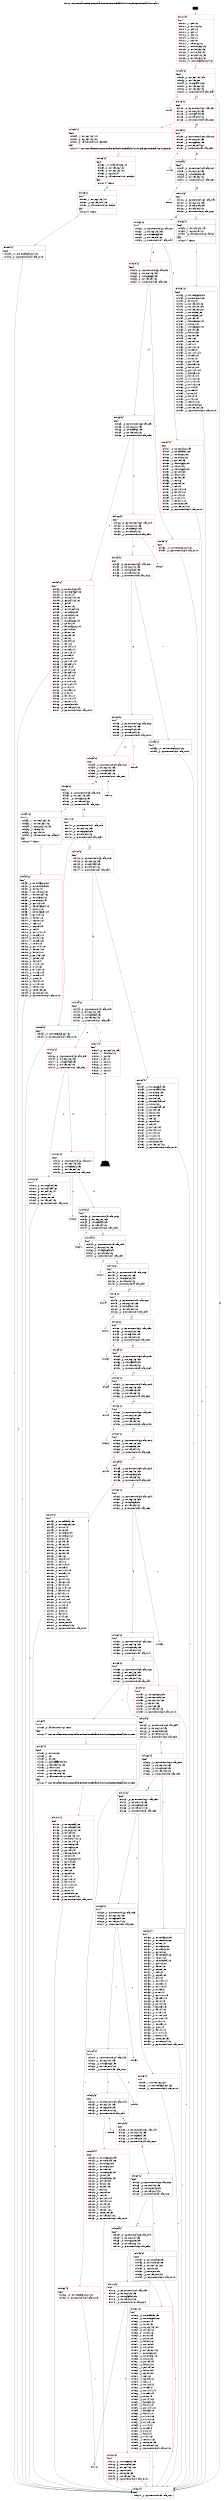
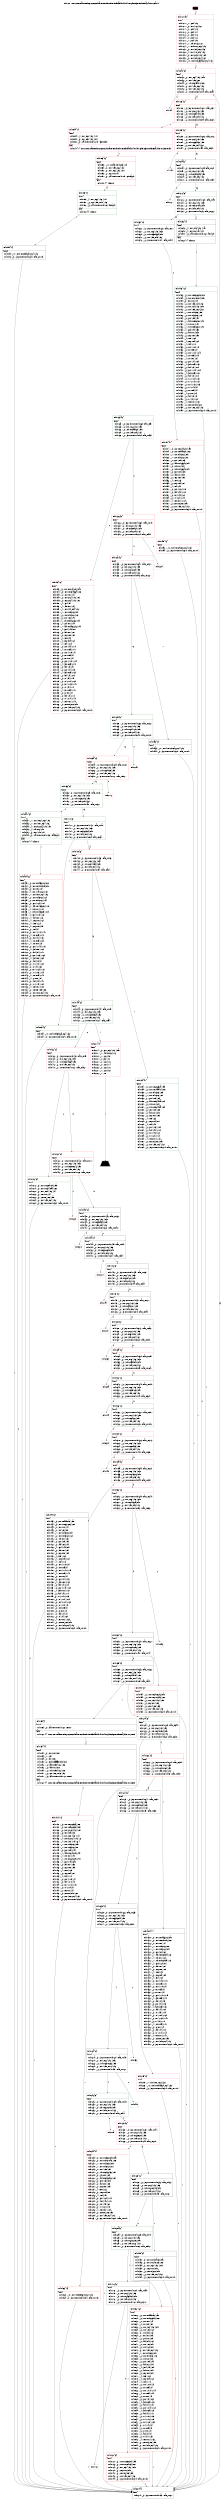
node "0x40134e [28]": removed
edge "0x401696 [28]" -> "0x40189d [91]": now "0x4016b2 [28]" -> "0x40189d [91]"
edge "0x401b65 [15]" -> "0x401722": now "0x401b65 [15]" -> "0x40237b [5]"
